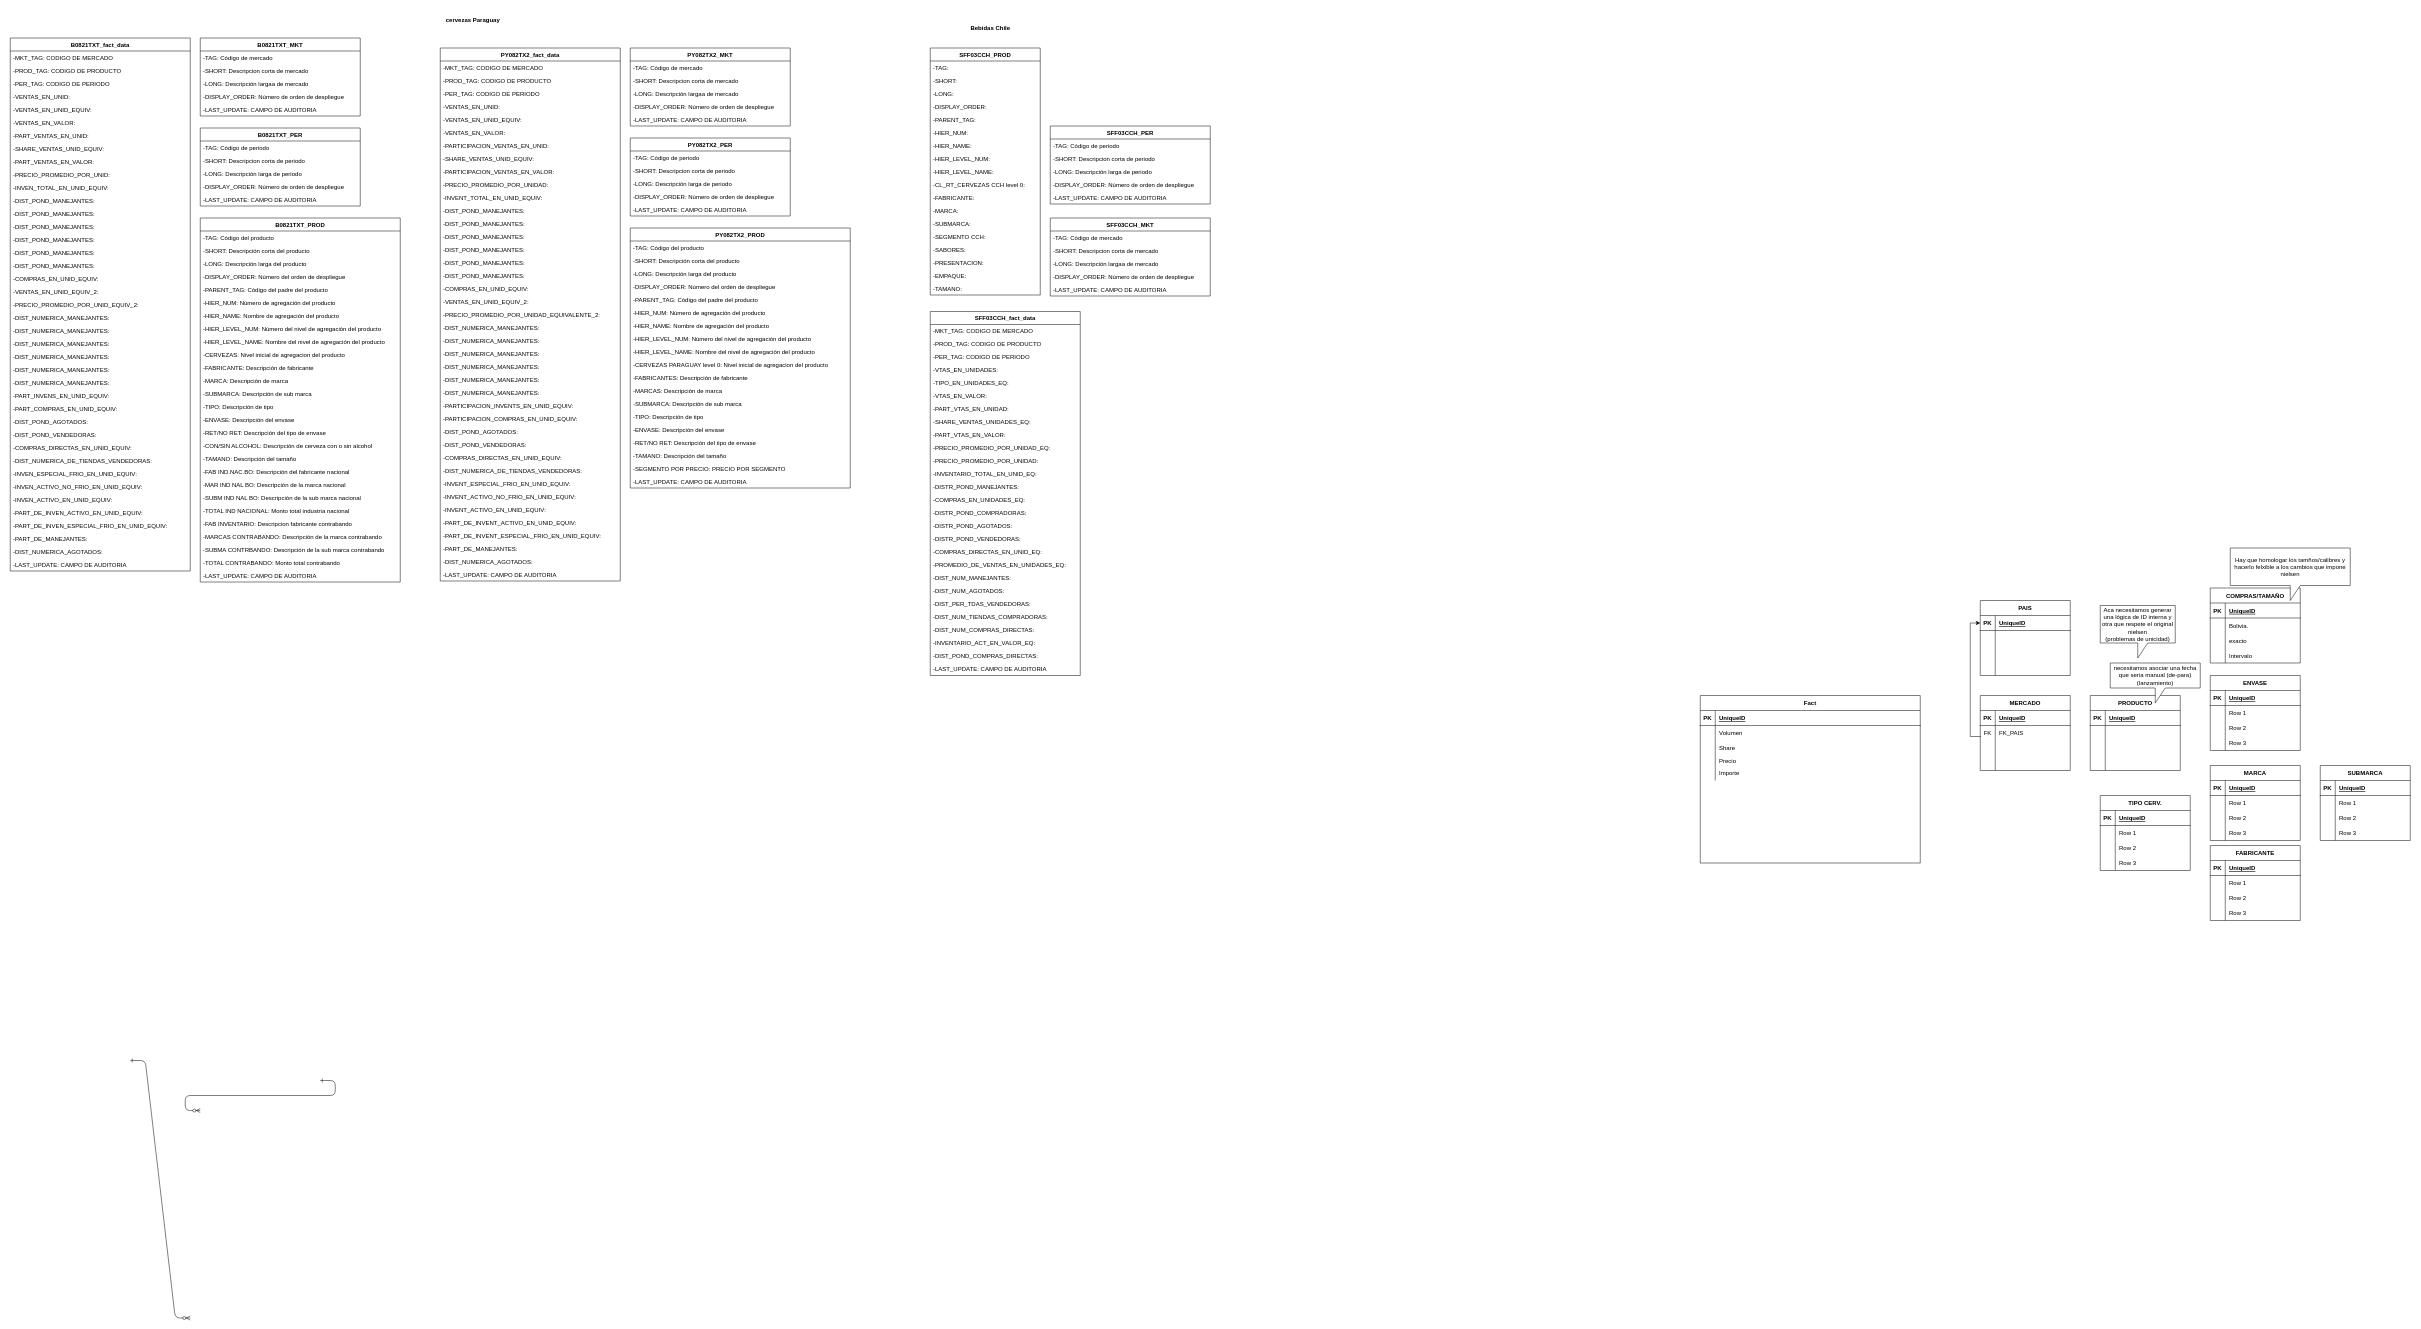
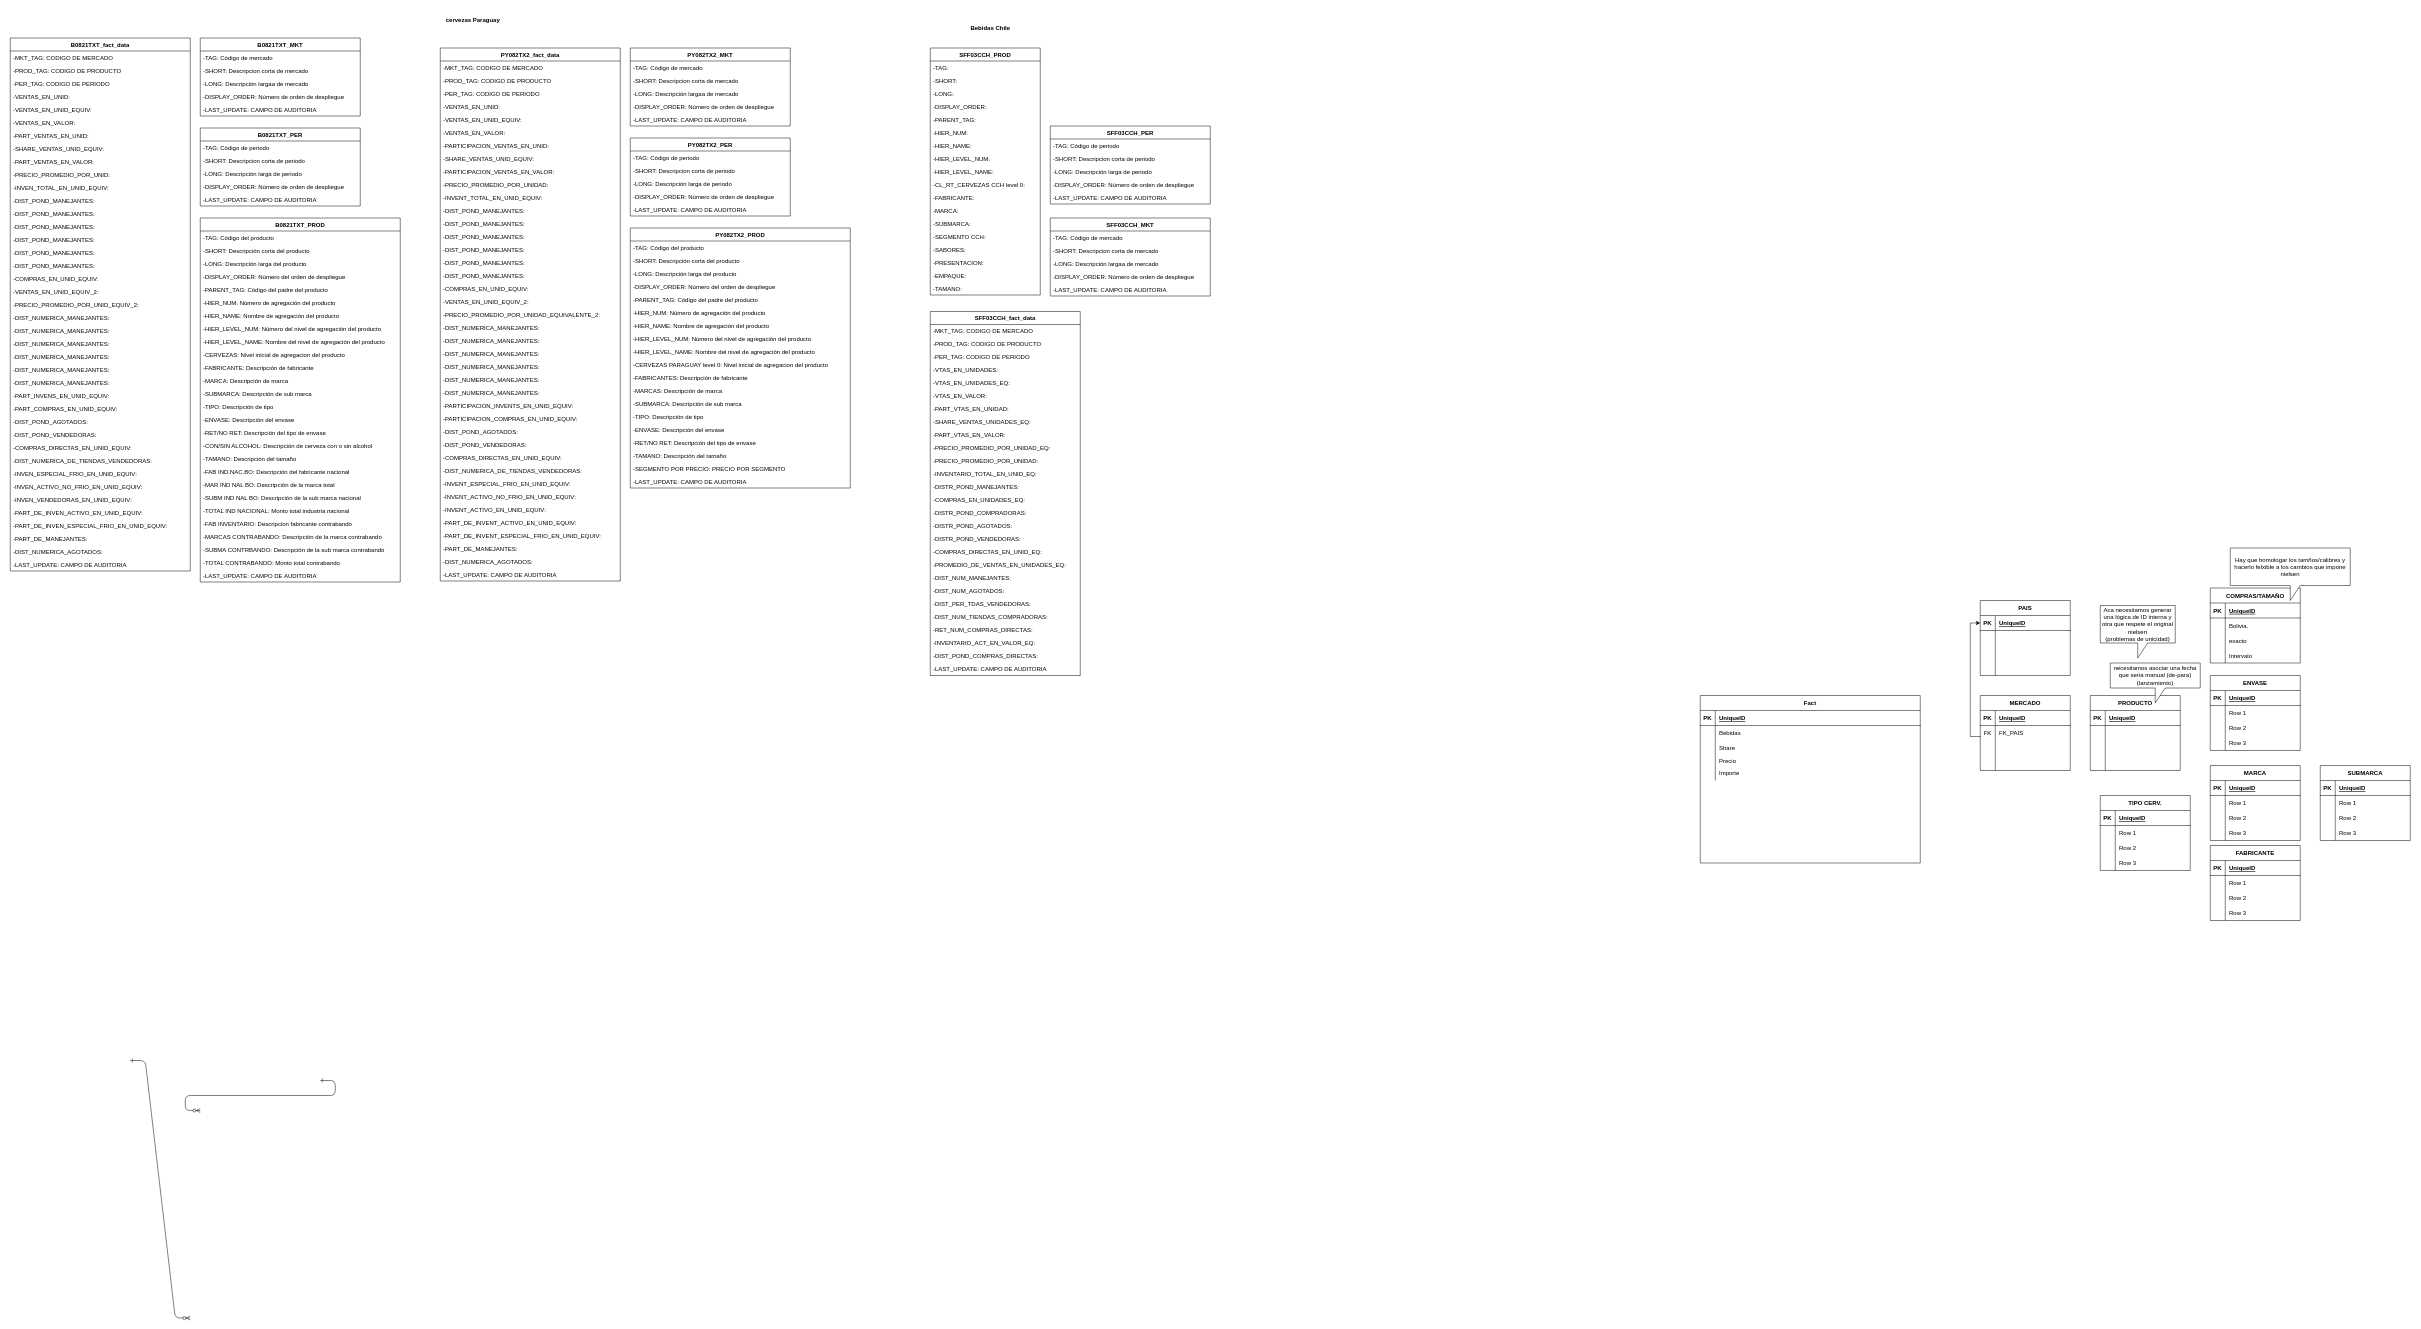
node "-TIPO_EN_UNIDADES_EQ:": label "-TIPO_EN_UNIDADES_EQ:" -> "-VTAS_EN_UNIDADES_EQ:"
node "-MAR IND NAL BO: Descripción de la marca nacional": label "-MAR IND NAL BO: Descripción de la marca nacional" -> "-MAR IND NAL BO: Descripción de la marca total"
node "-INVEN_ACTIVO_EN_UNID_EQUIV:": label "-INVEN_ACTIVO_EN_UNID_EQUIV:" -> "-INVEN_VENDEDORAS_EN_UNID_EQUIV:"
node "-DIST_NUM_COMPRAS_DIRECTAS:": label "-DIST_NUM_COMPRAS_DIRECTAS:" -> "-RET_NUM_COMPRAS_DIRECTAS:"
node "Volumen": label "Volumen" -> "Bebidas"
